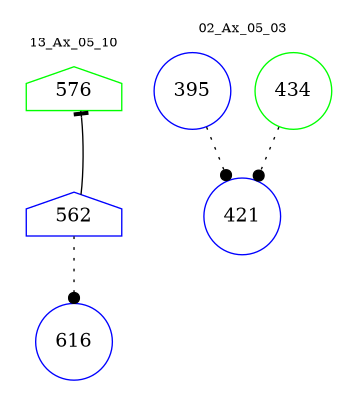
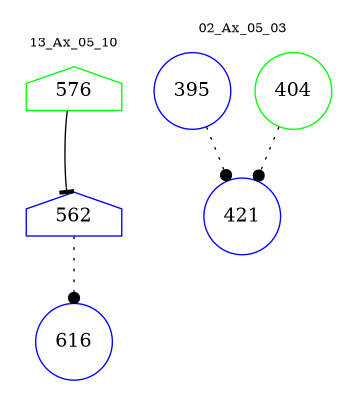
node "434": label "434" -> "404"
edge "562" -> "576": reversed
